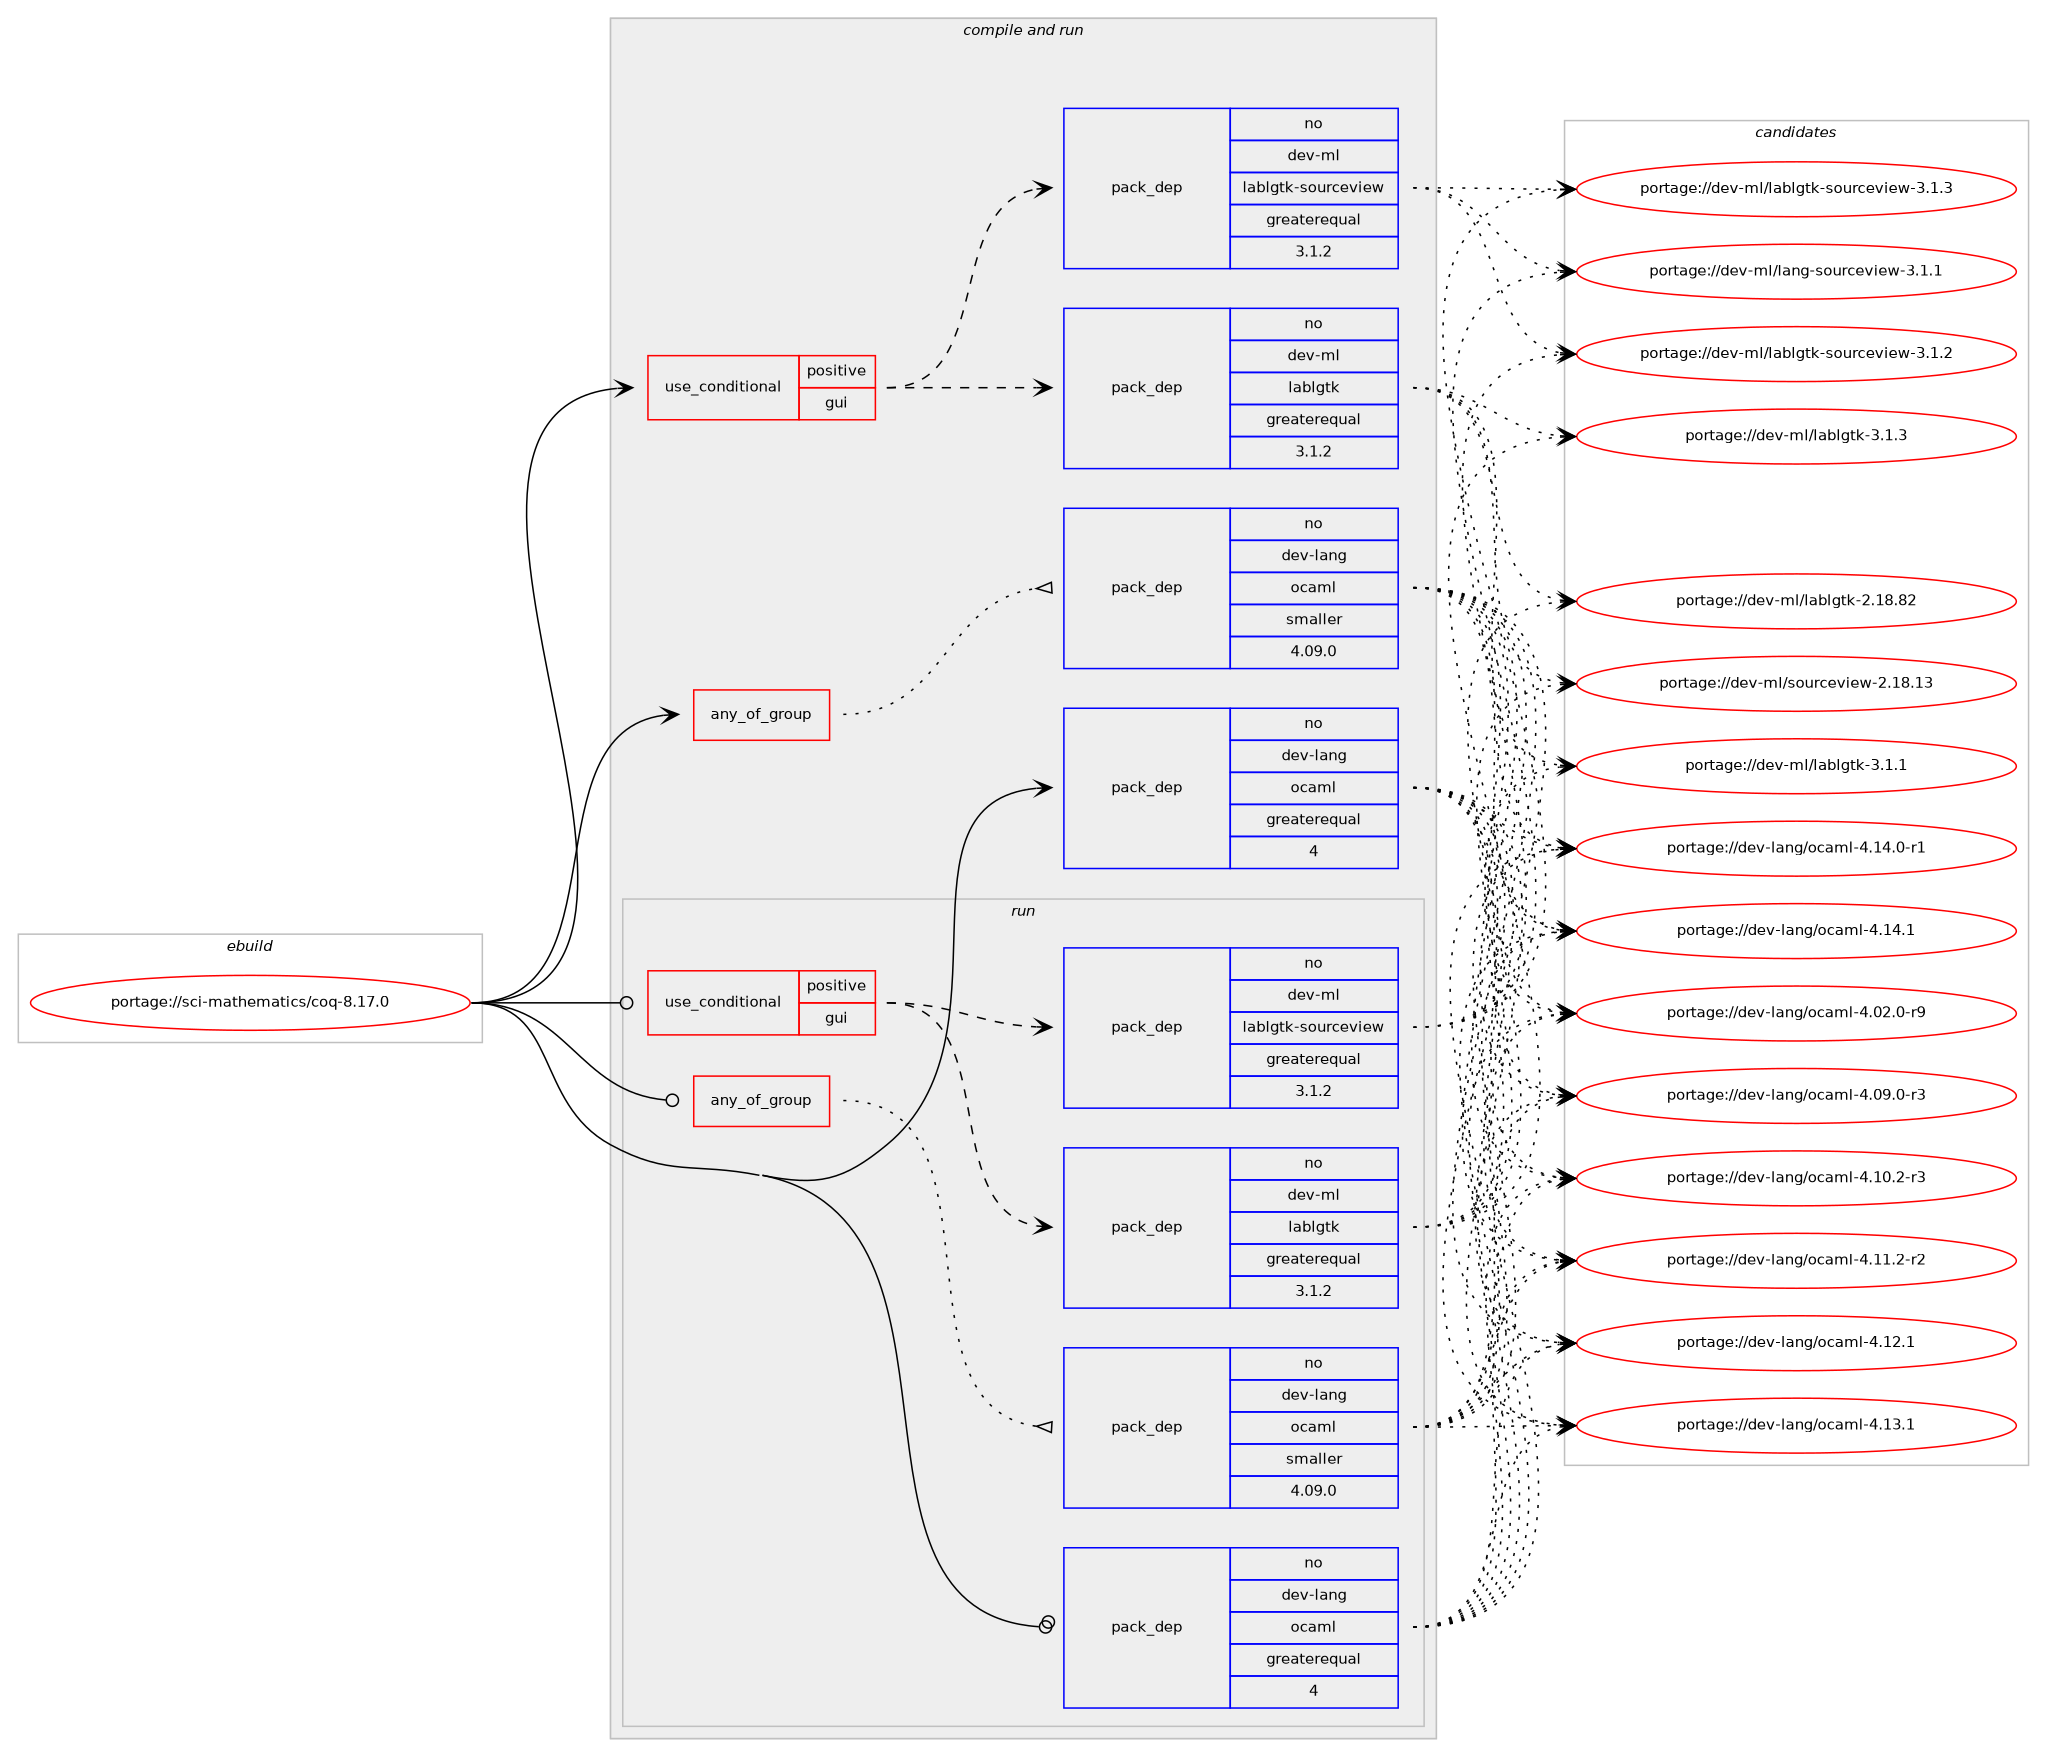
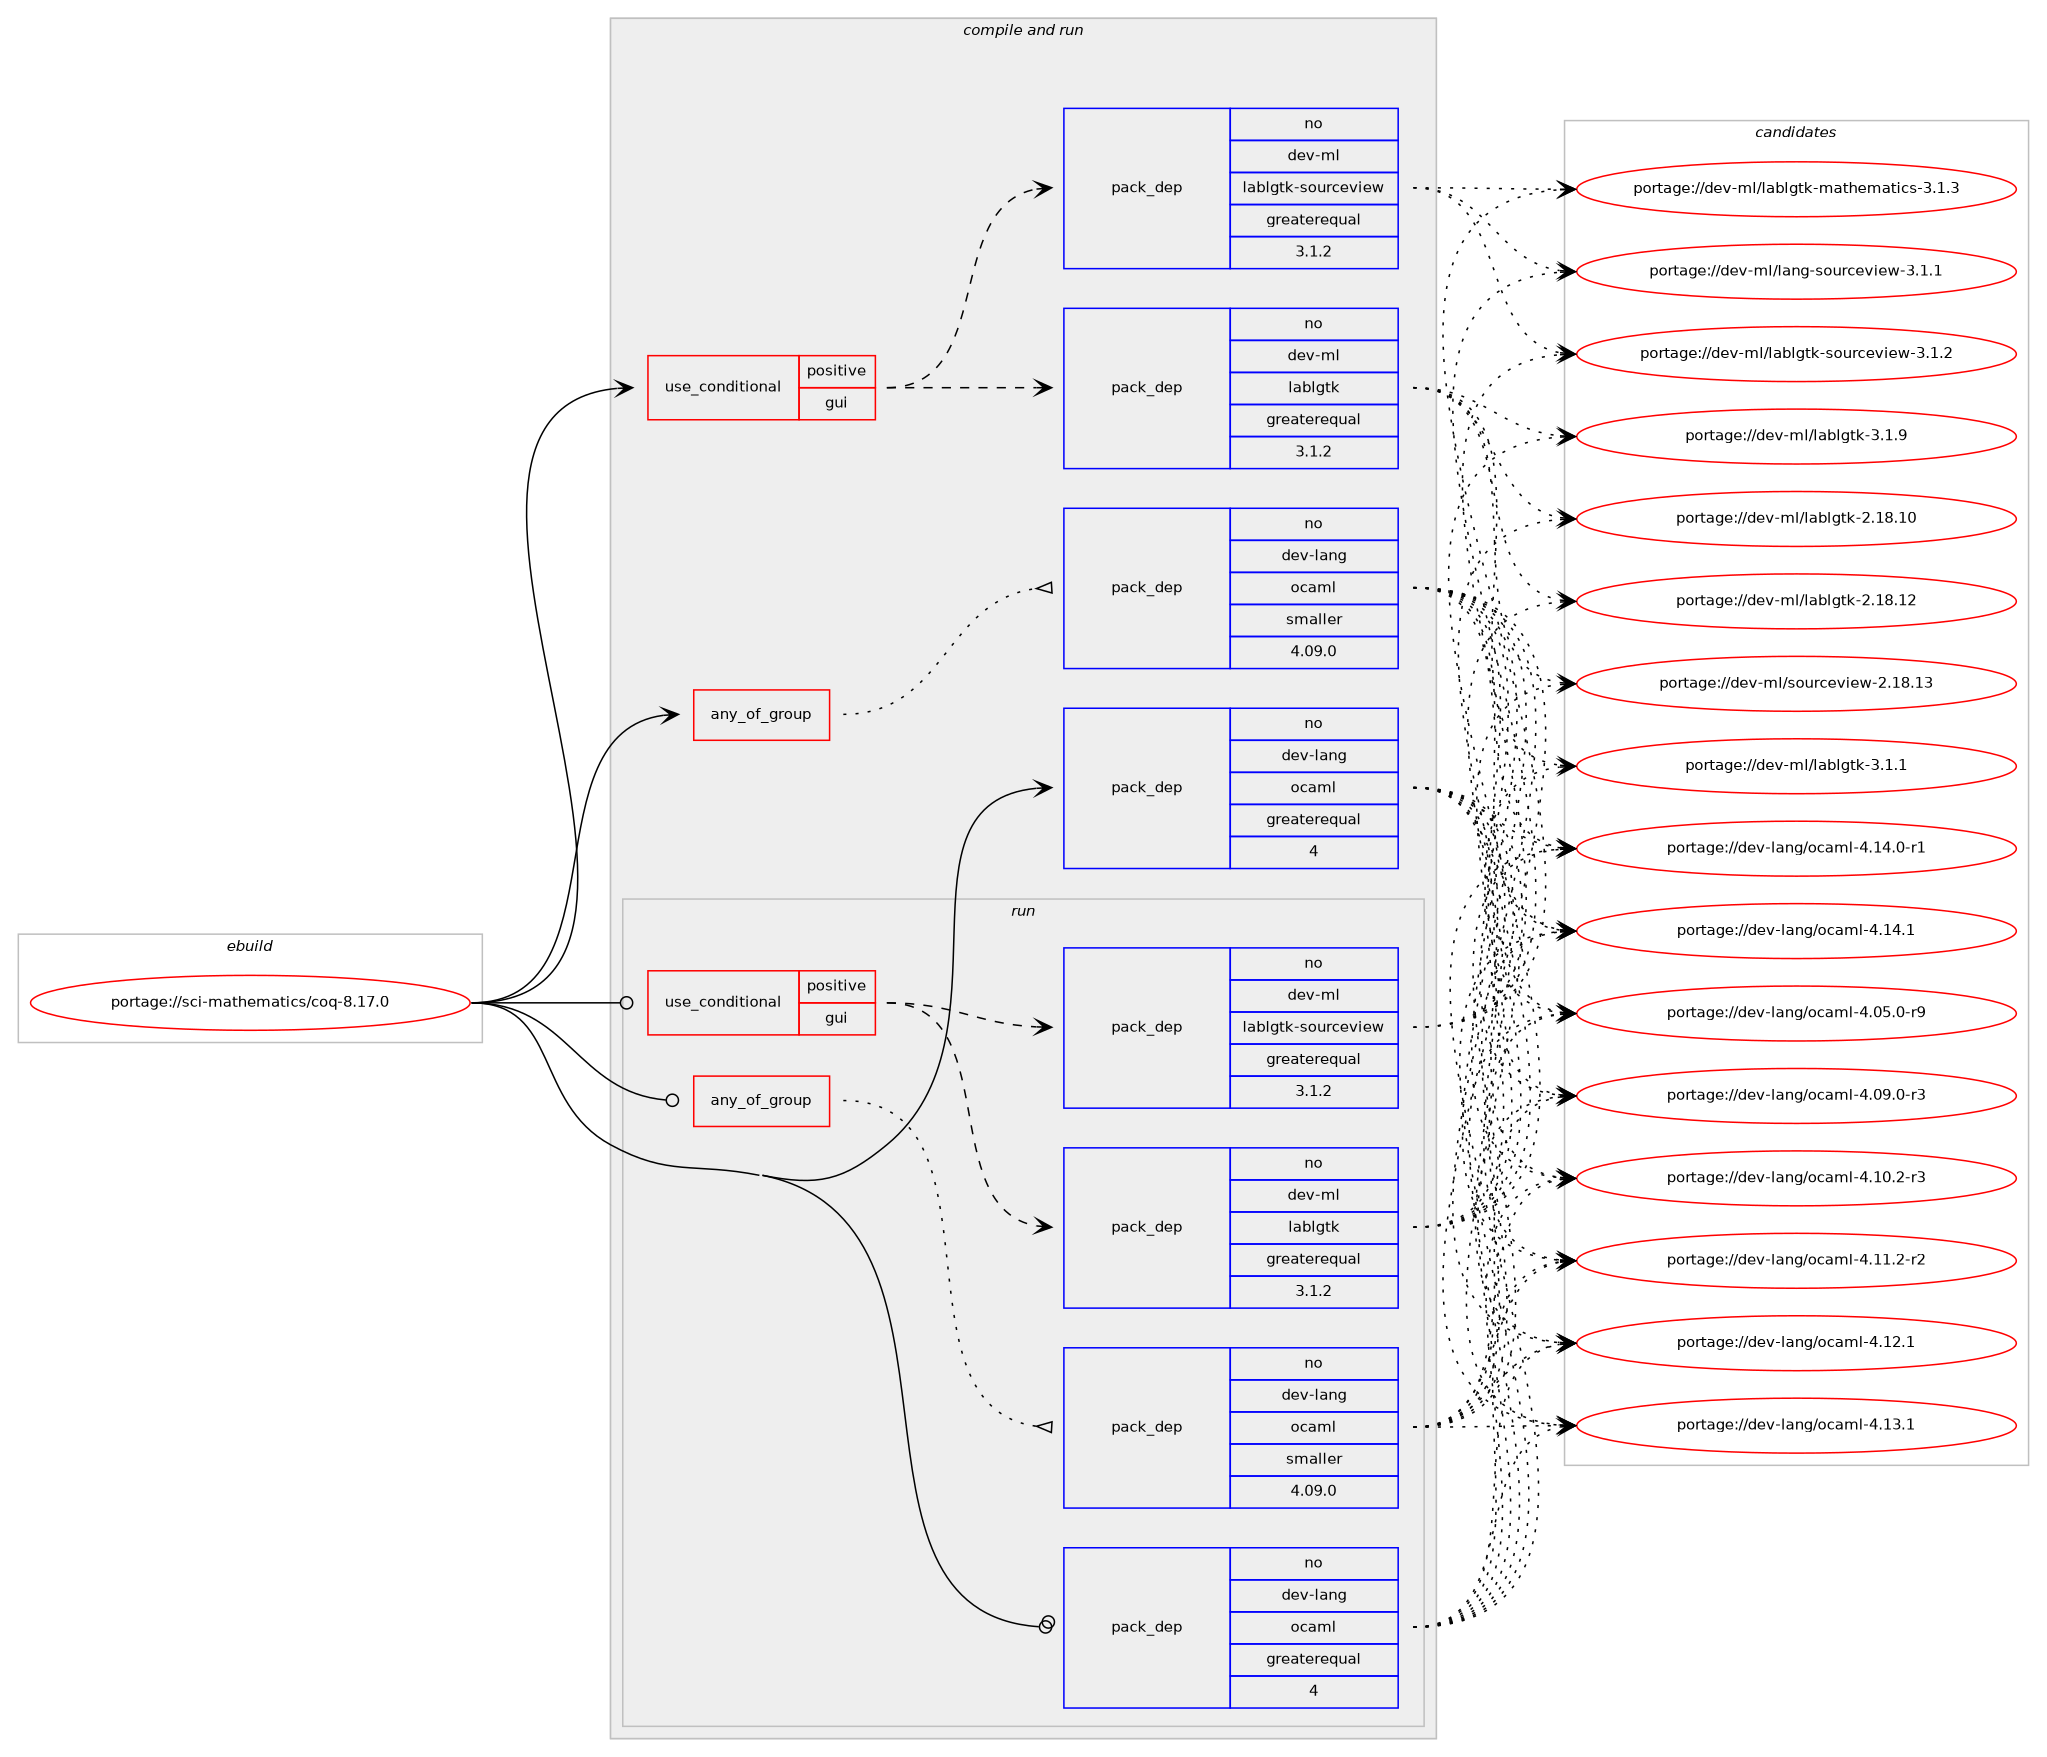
node "portage://dev-ml/lablgtk-sourceview-3.1.3": label "portage://dev-ml/lablgtk-sourceview-3.1.3" -> "portage://dev-ml/lablgtk-mathematics-3.1.3"
node "portage://dev-ml/lablgtk-3.1.3": label "portage://dev-ml/lablgtk-3.1.3" -> "portage://dev-ml/lablgtk-3.1.9"
node "portage://dev-ml/lablgtk-2.18.10": added
node "portage://dev-ml/lablgtk-2.18.82": label "portage://dev-ml/lablgtk-2.18.82" -> "portage://dev-ml/lablgtk-2.18.12"
node "portage://dev-lang/ocaml-4.02.0-r9": label "portage://dev-lang/ocaml-4.02.0-r9" -> "portage://dev-lang/ocaml-4.05.0-r9"
